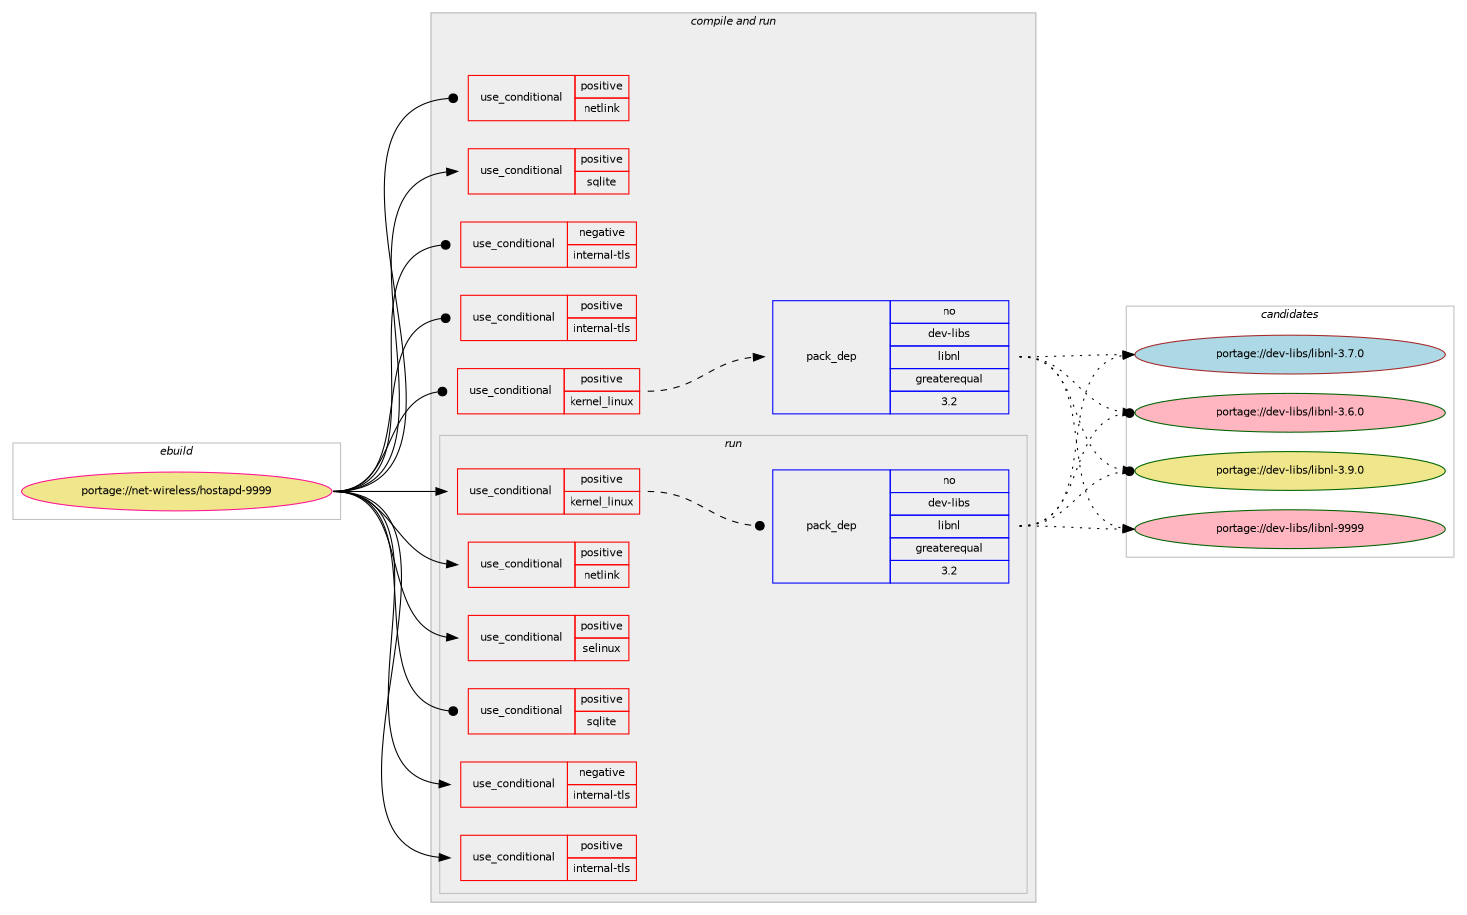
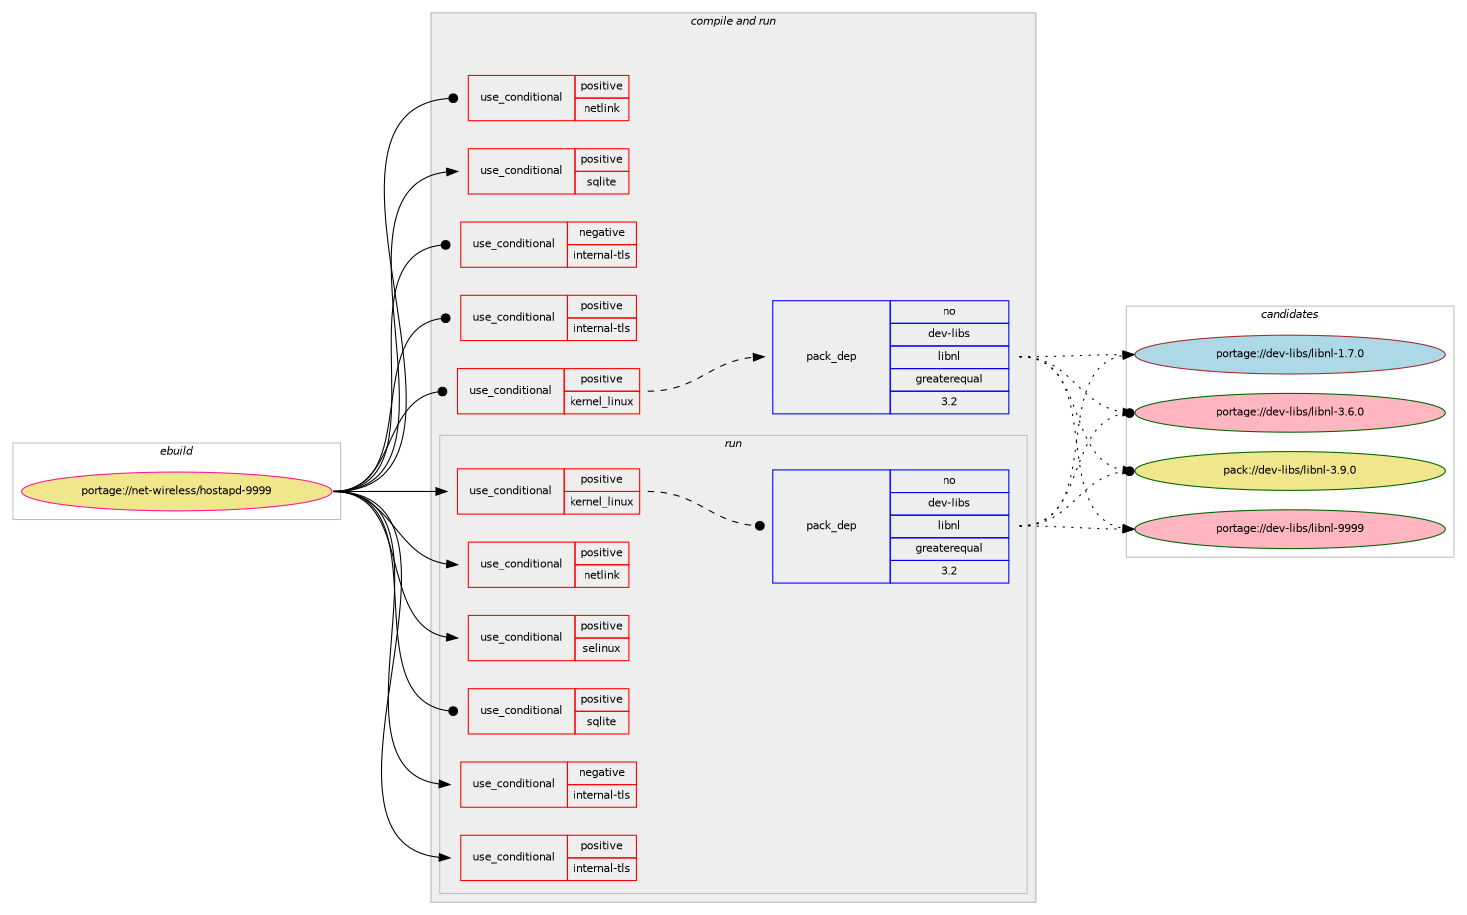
node "portage://dev-libs/libnl-3.7.0": label "portage://dev-libs/libnl-3.7.0" -> "portage://dev-libs/libnl-1.7.0"
node "portage://dev-libs/libnl-3.9.0": label "portage://dev-libs/libnl-3.9.0" -> "pack://dev-libs/libnl-3.9.0"
